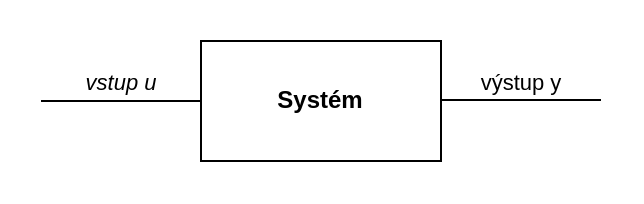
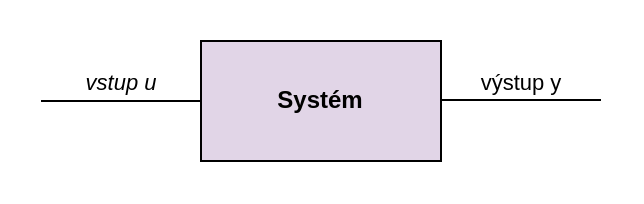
node "Systém": fillcolor #ffffff -> #e1d5e7
